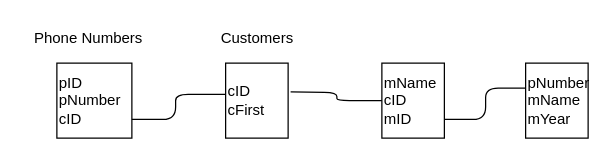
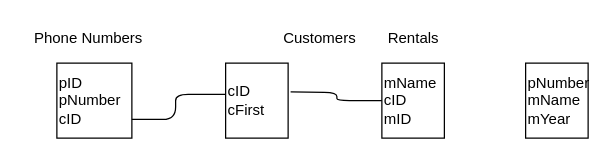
node "Customers": moved (257, 38) -> (319, 38)
node "Rentals": added
edge "mName cID mID" -- "pNumber mName mYear": removed
